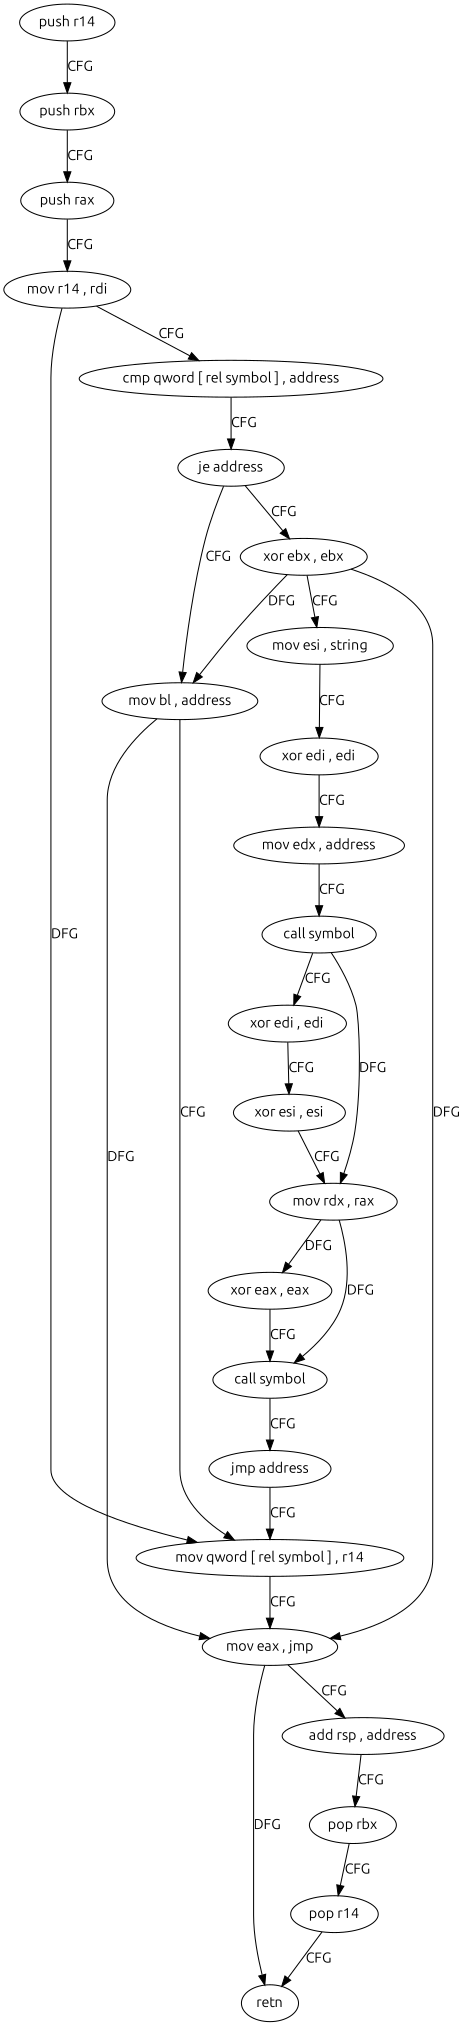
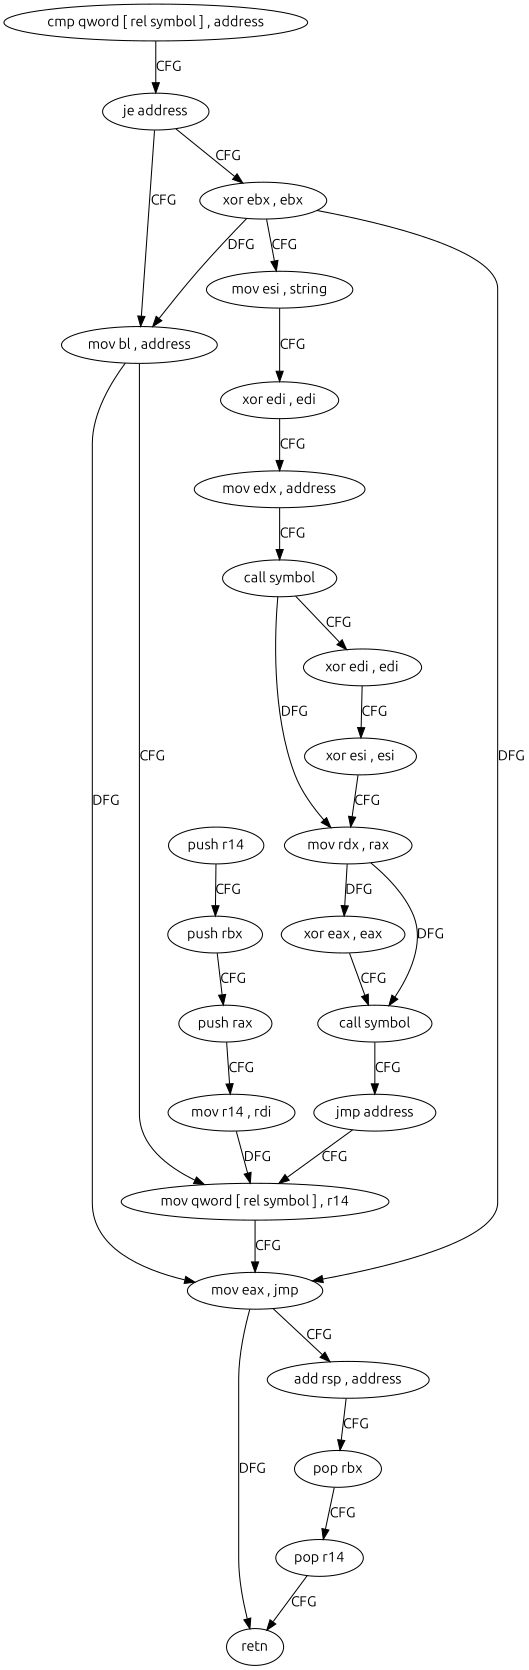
edge "mov r14 , rdi" -> "cmp qword [ rel symbol ] , address": removed, label "CFG"
